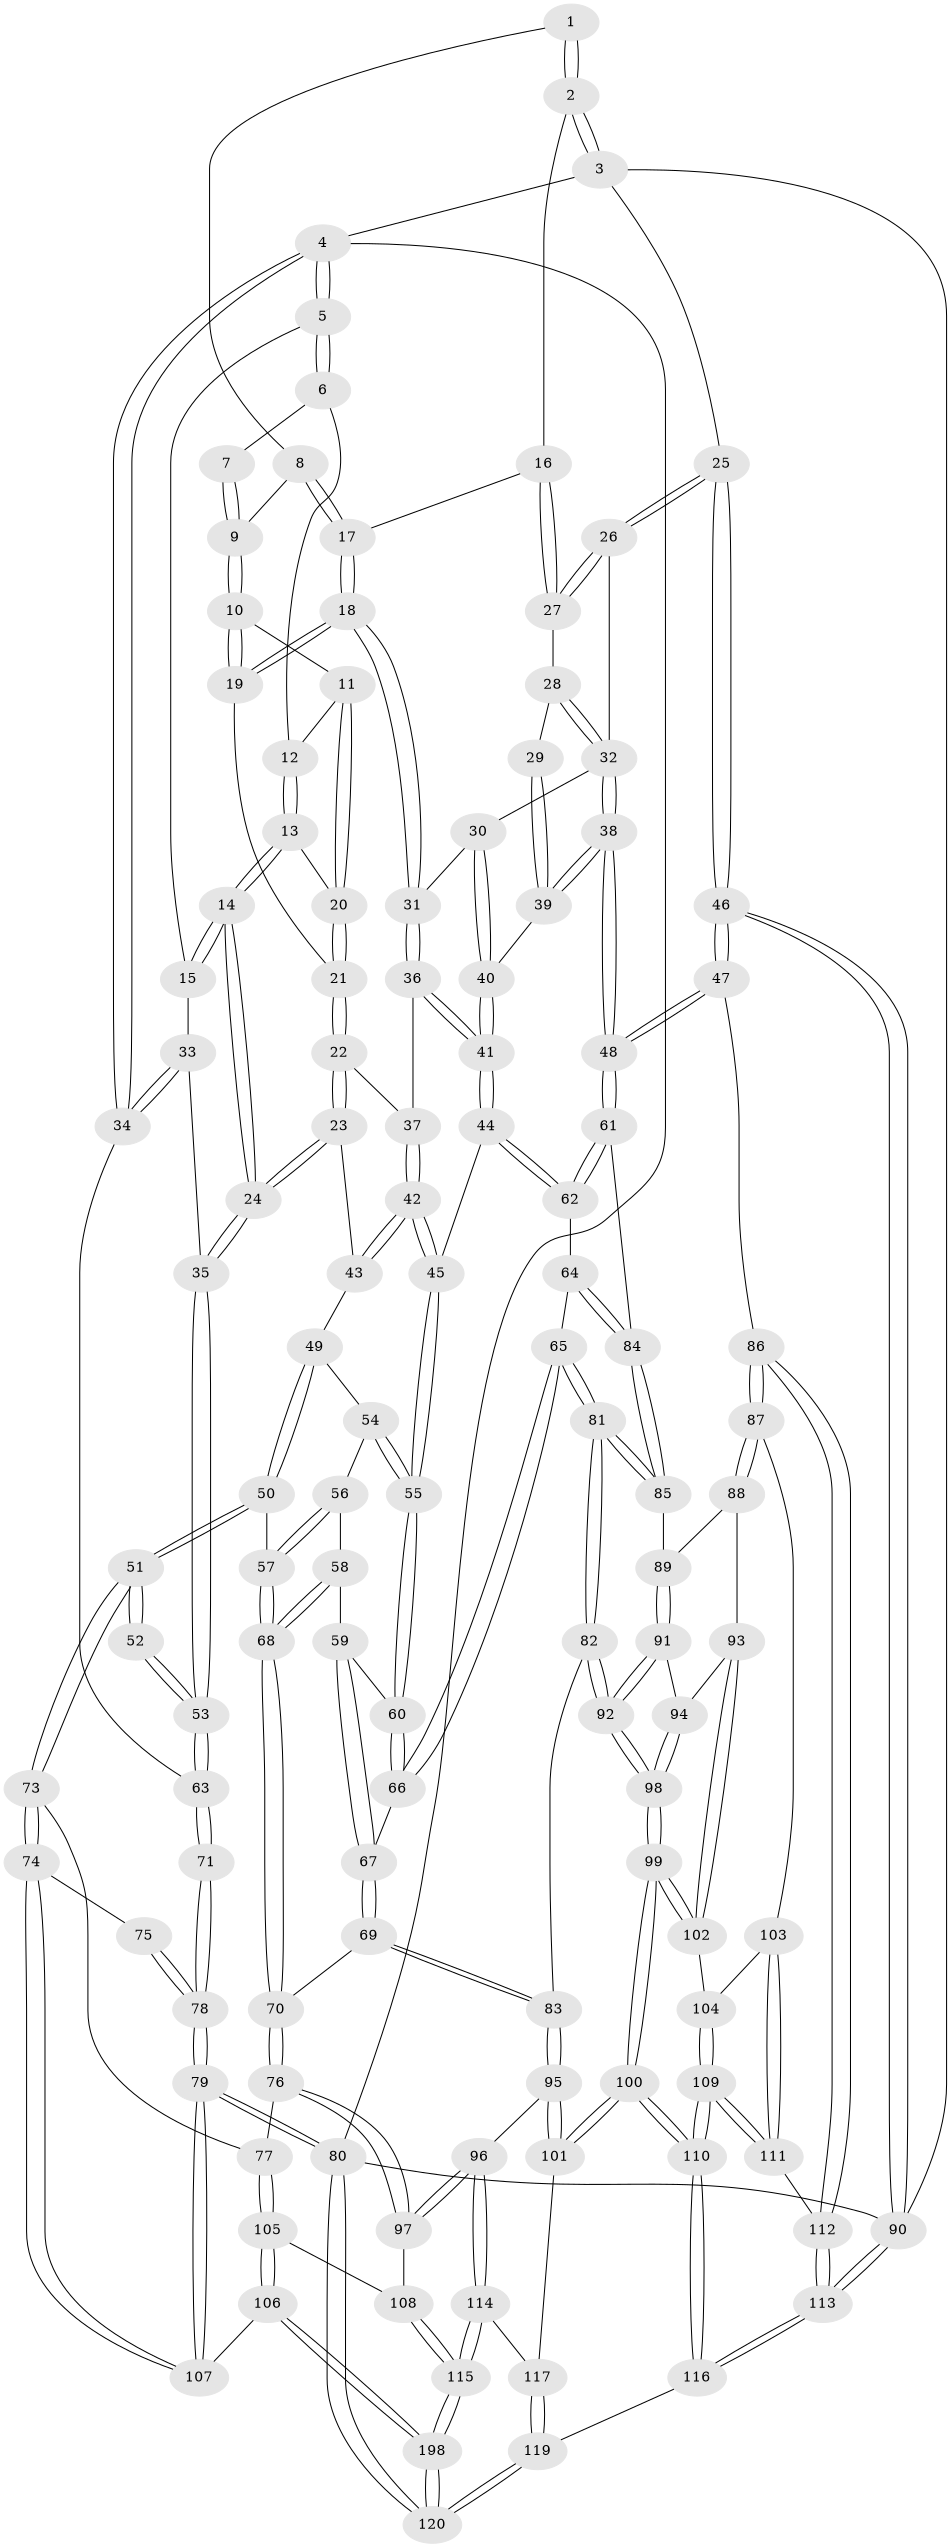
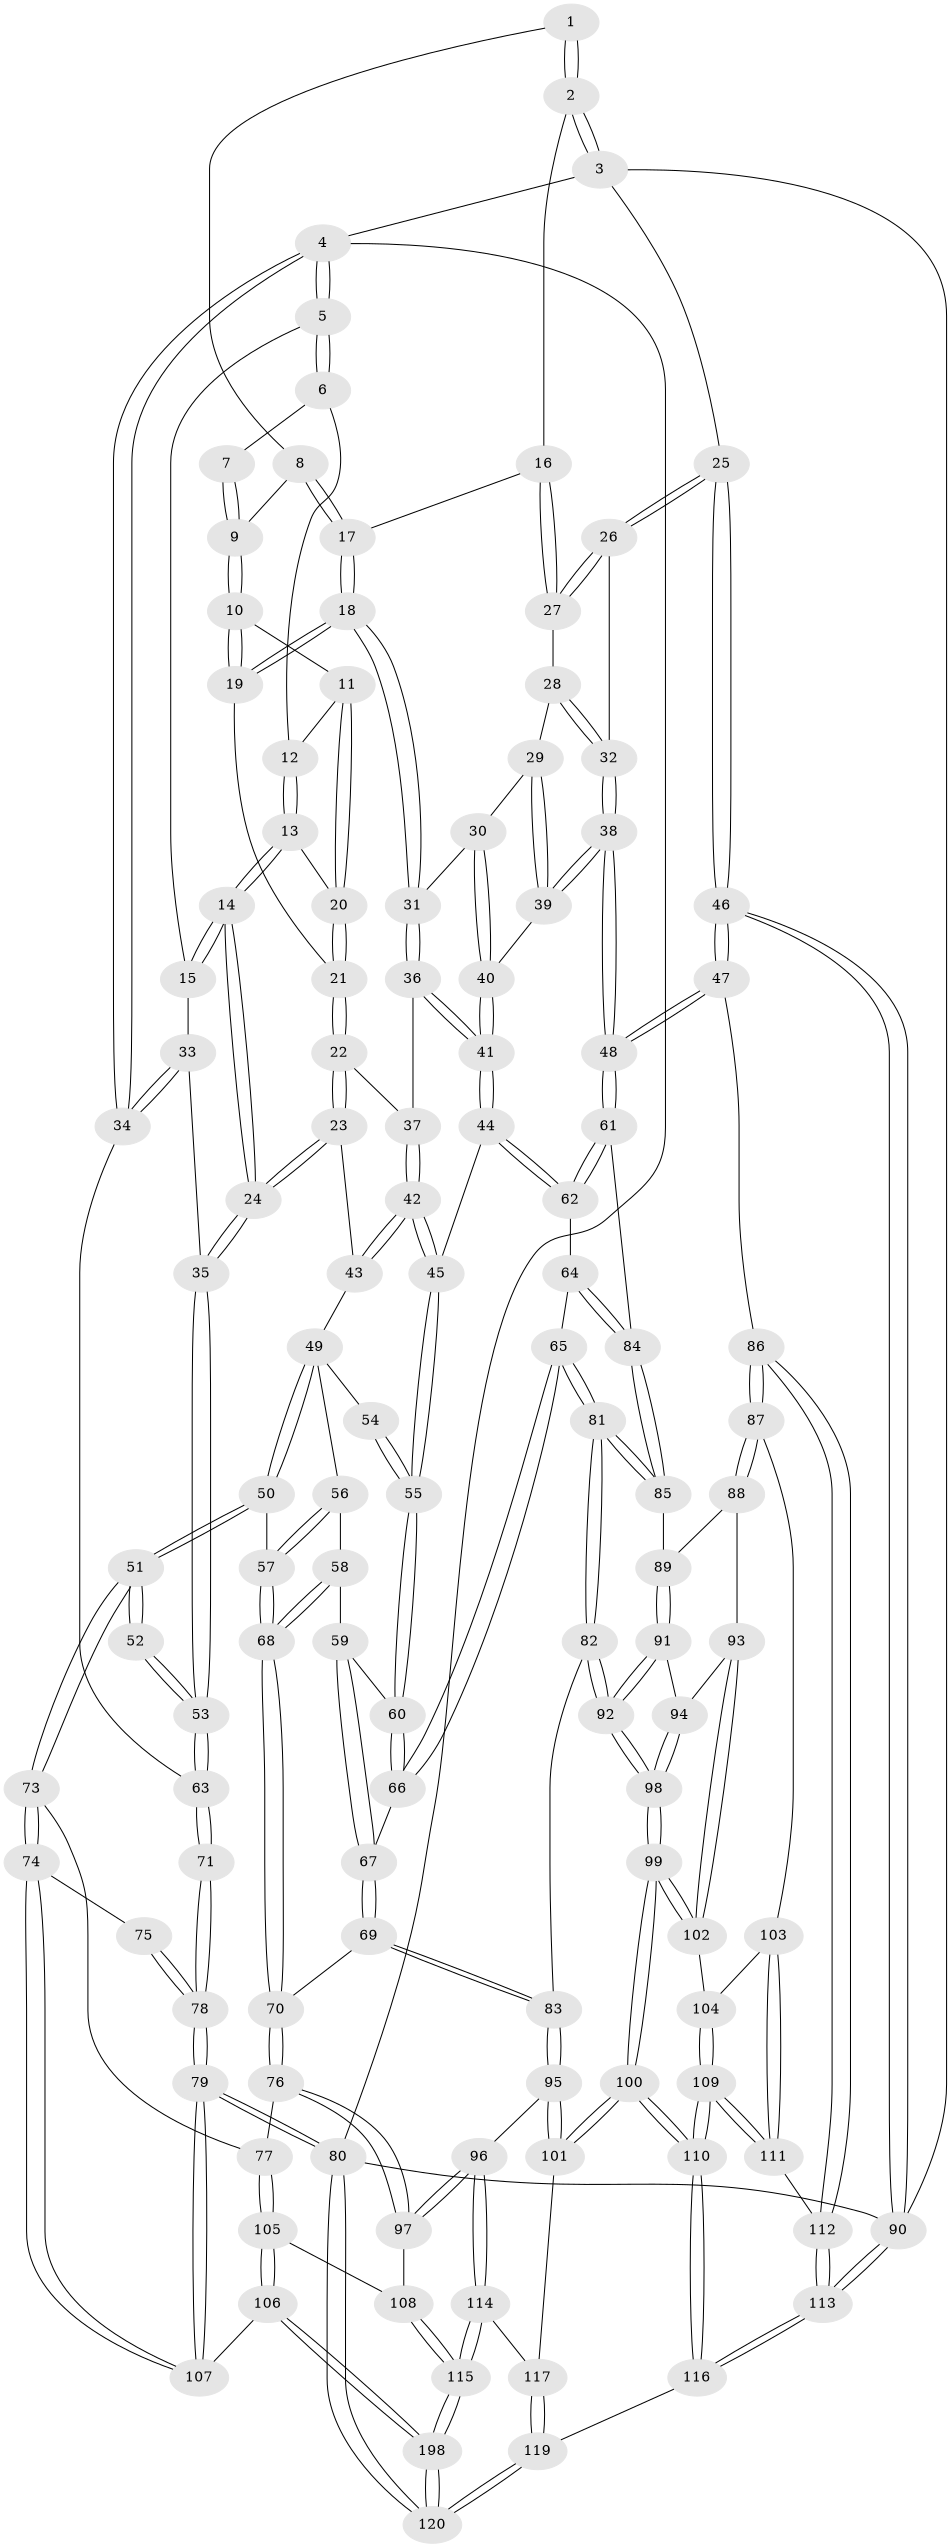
edge "32" -- "30": now "29" -- "30"
edge "54" -- "56": now "49" -- "56"
